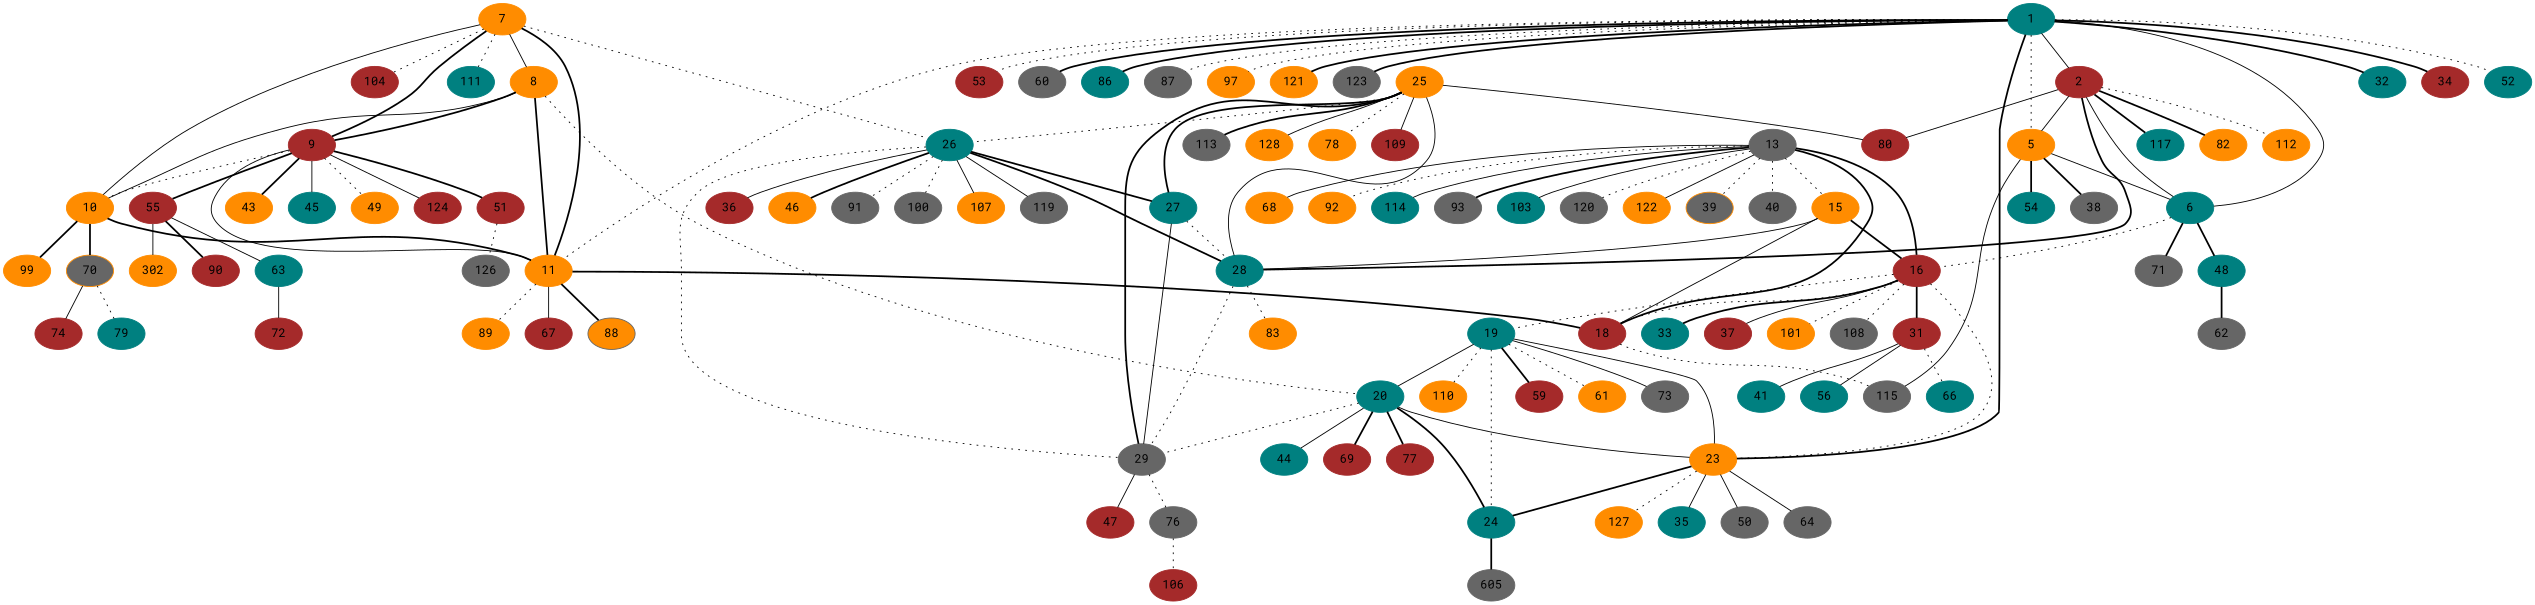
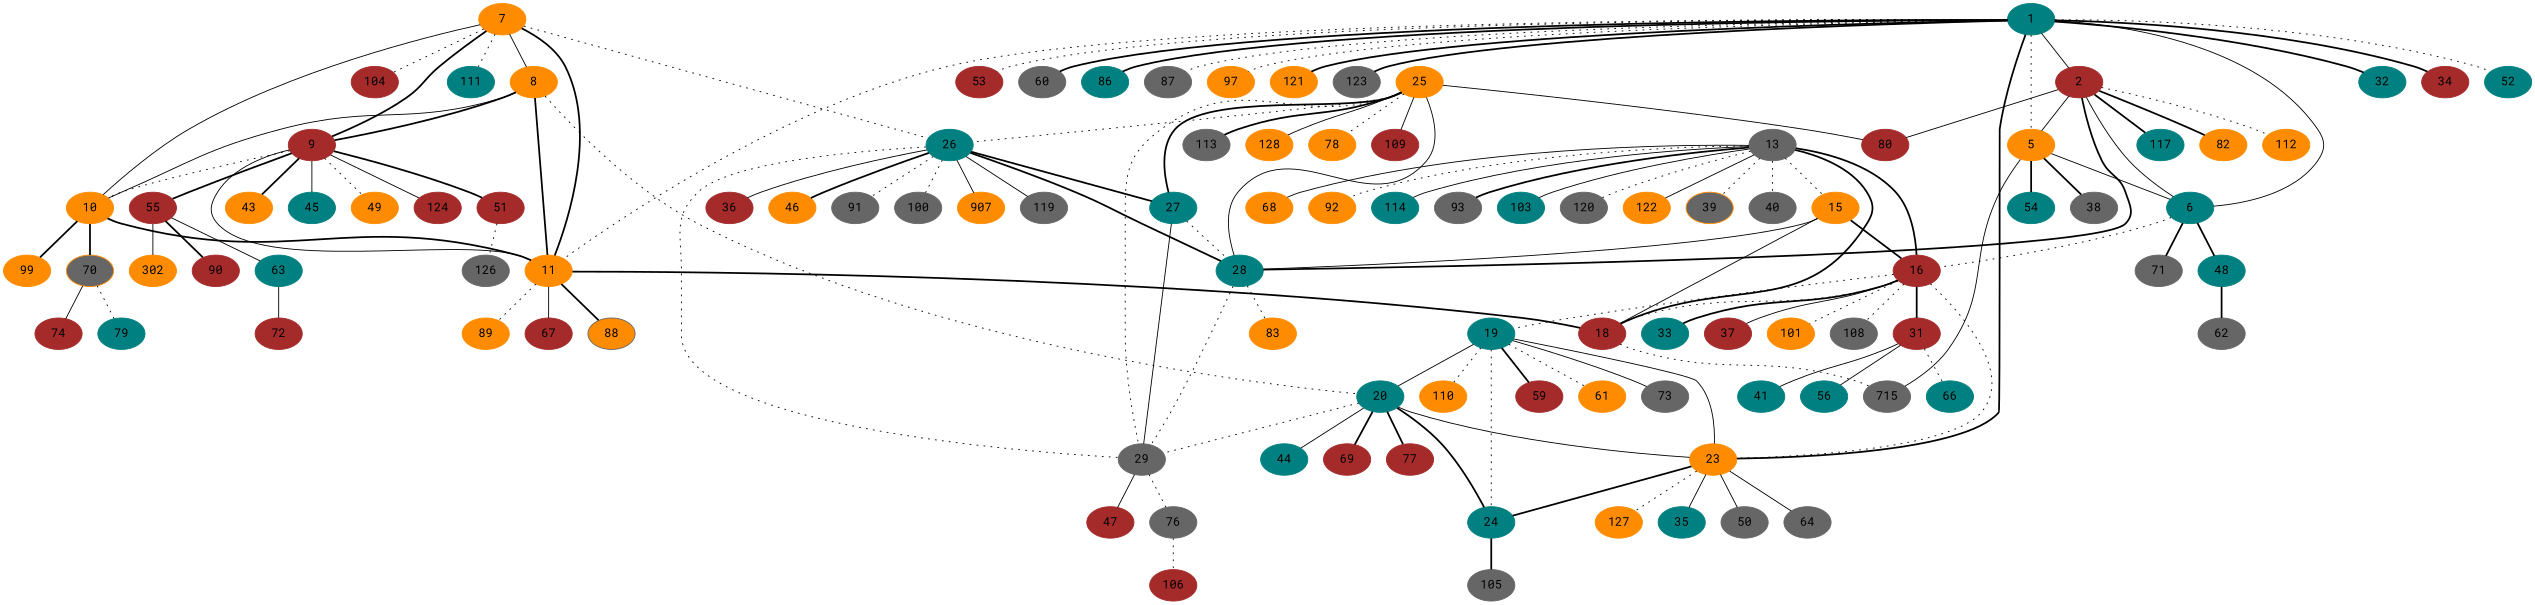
edge "25" -- "29": style bold -> dotted
node "107": label "107" -> "907"
node "115": label "115" -> "715"
node "605": label "605" -> "105"
